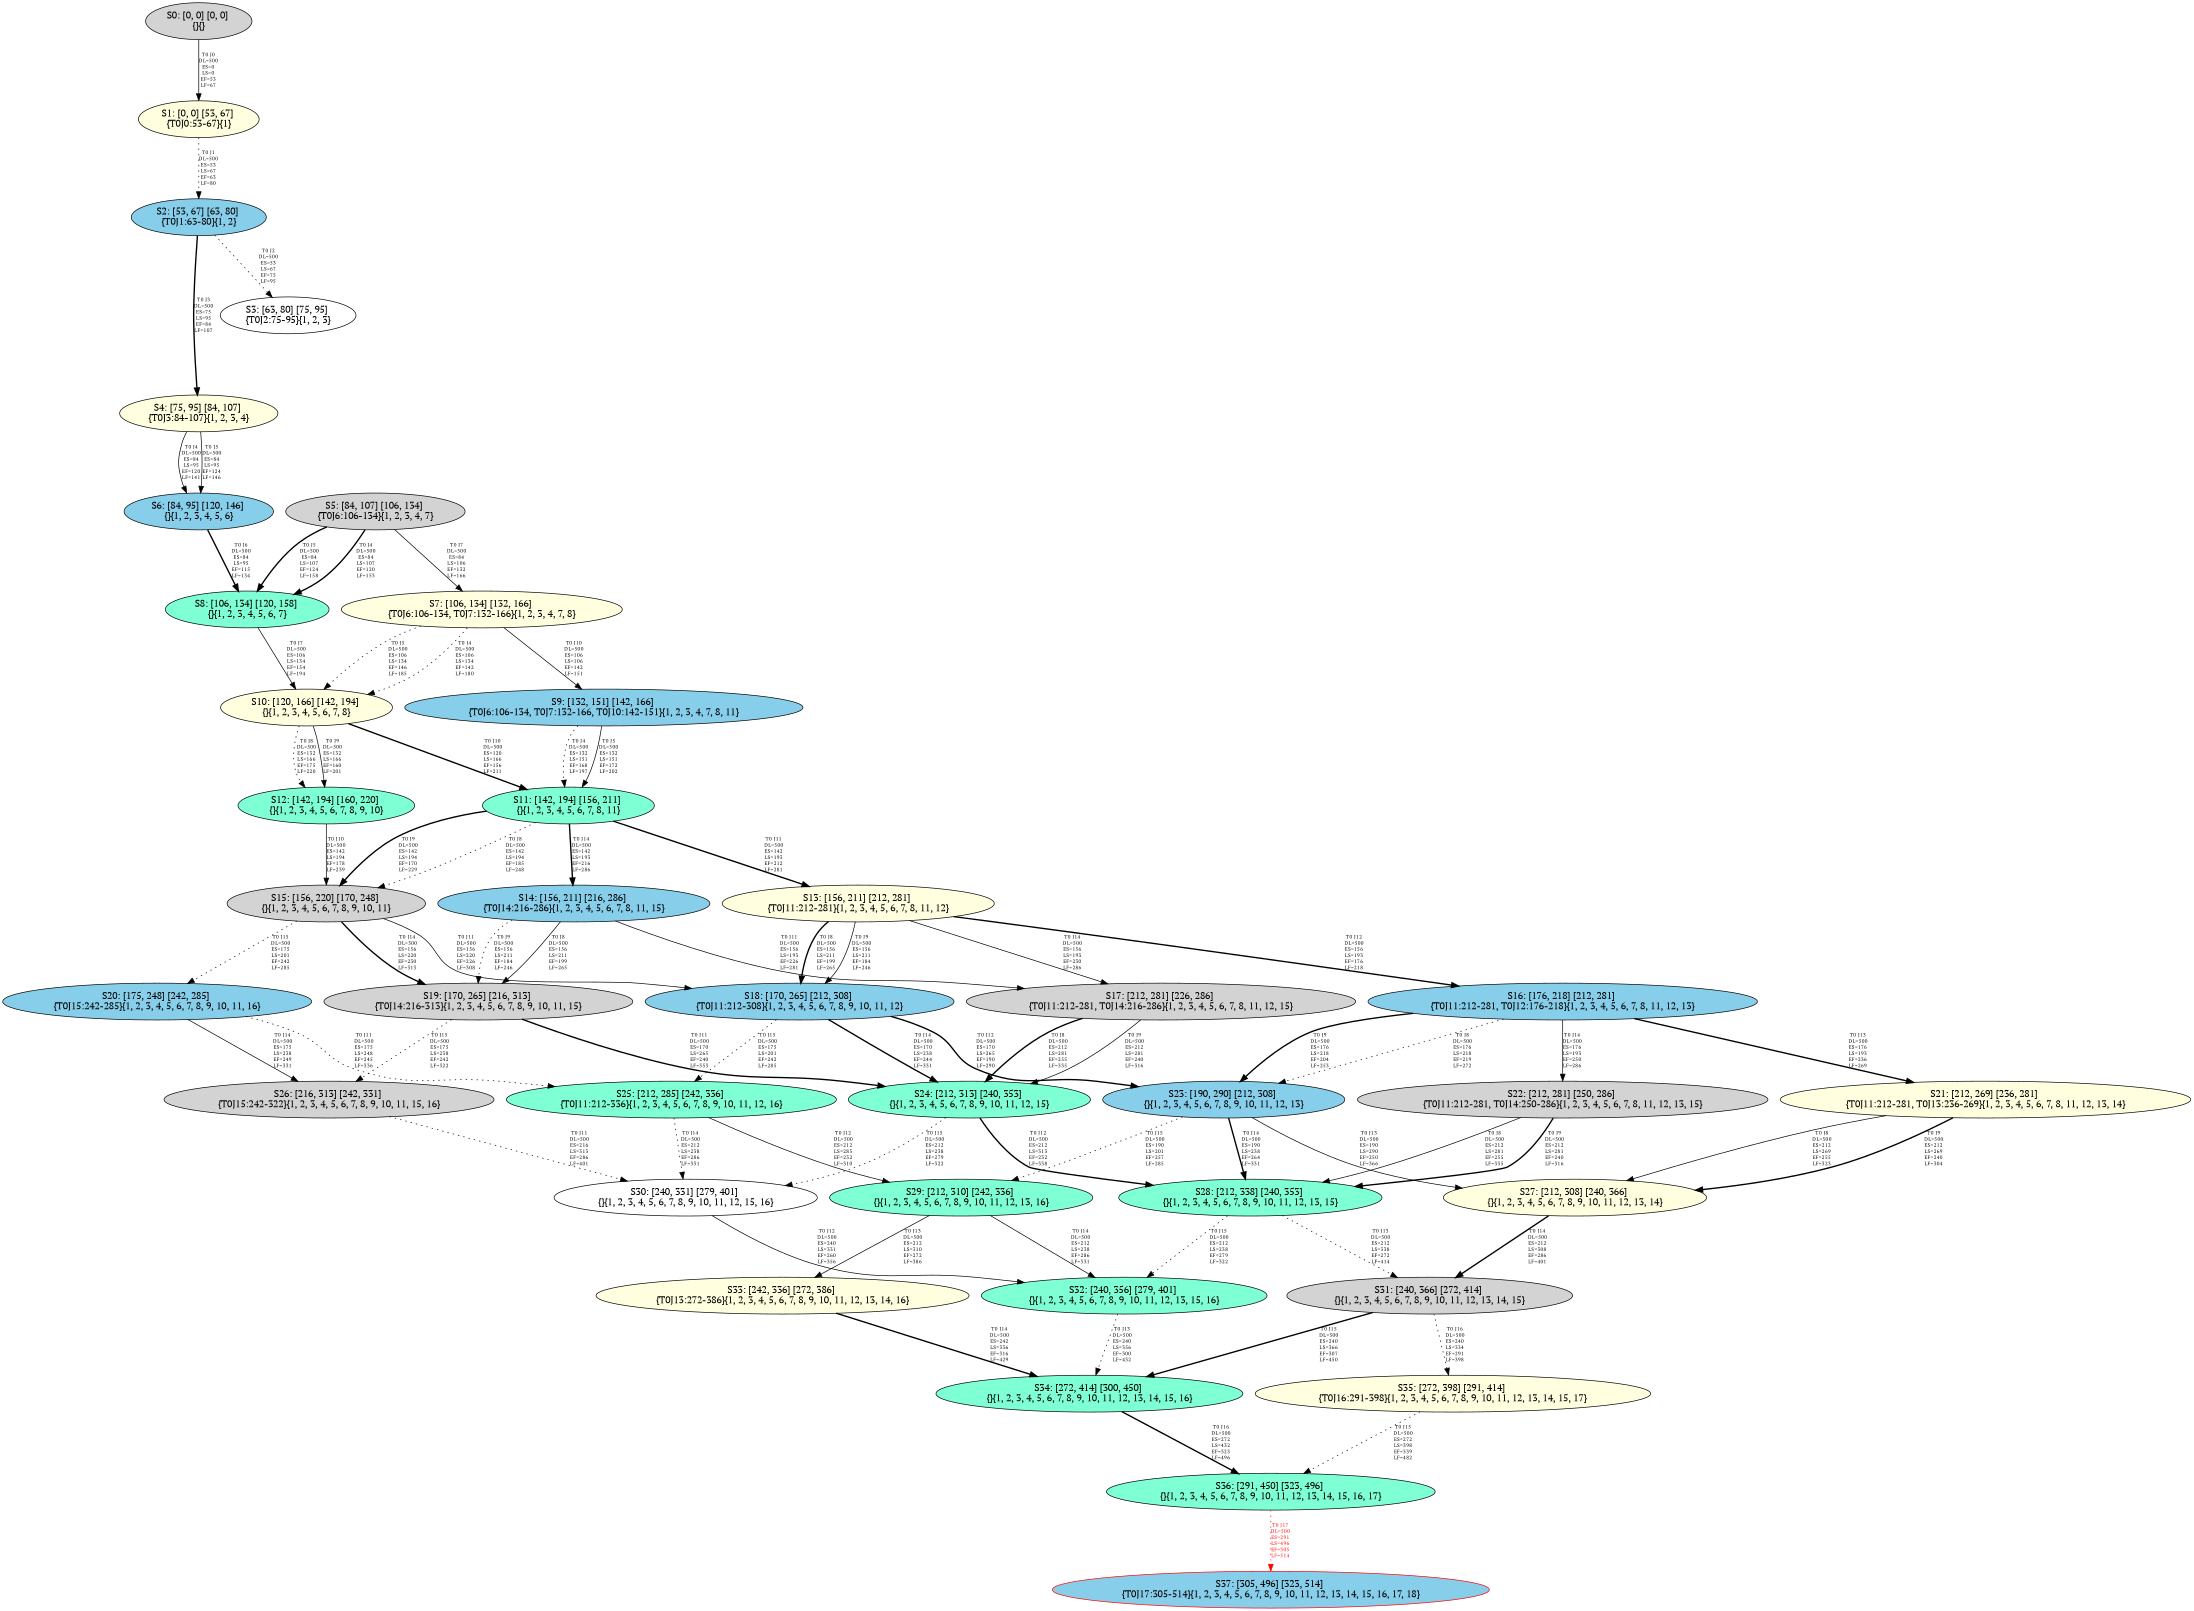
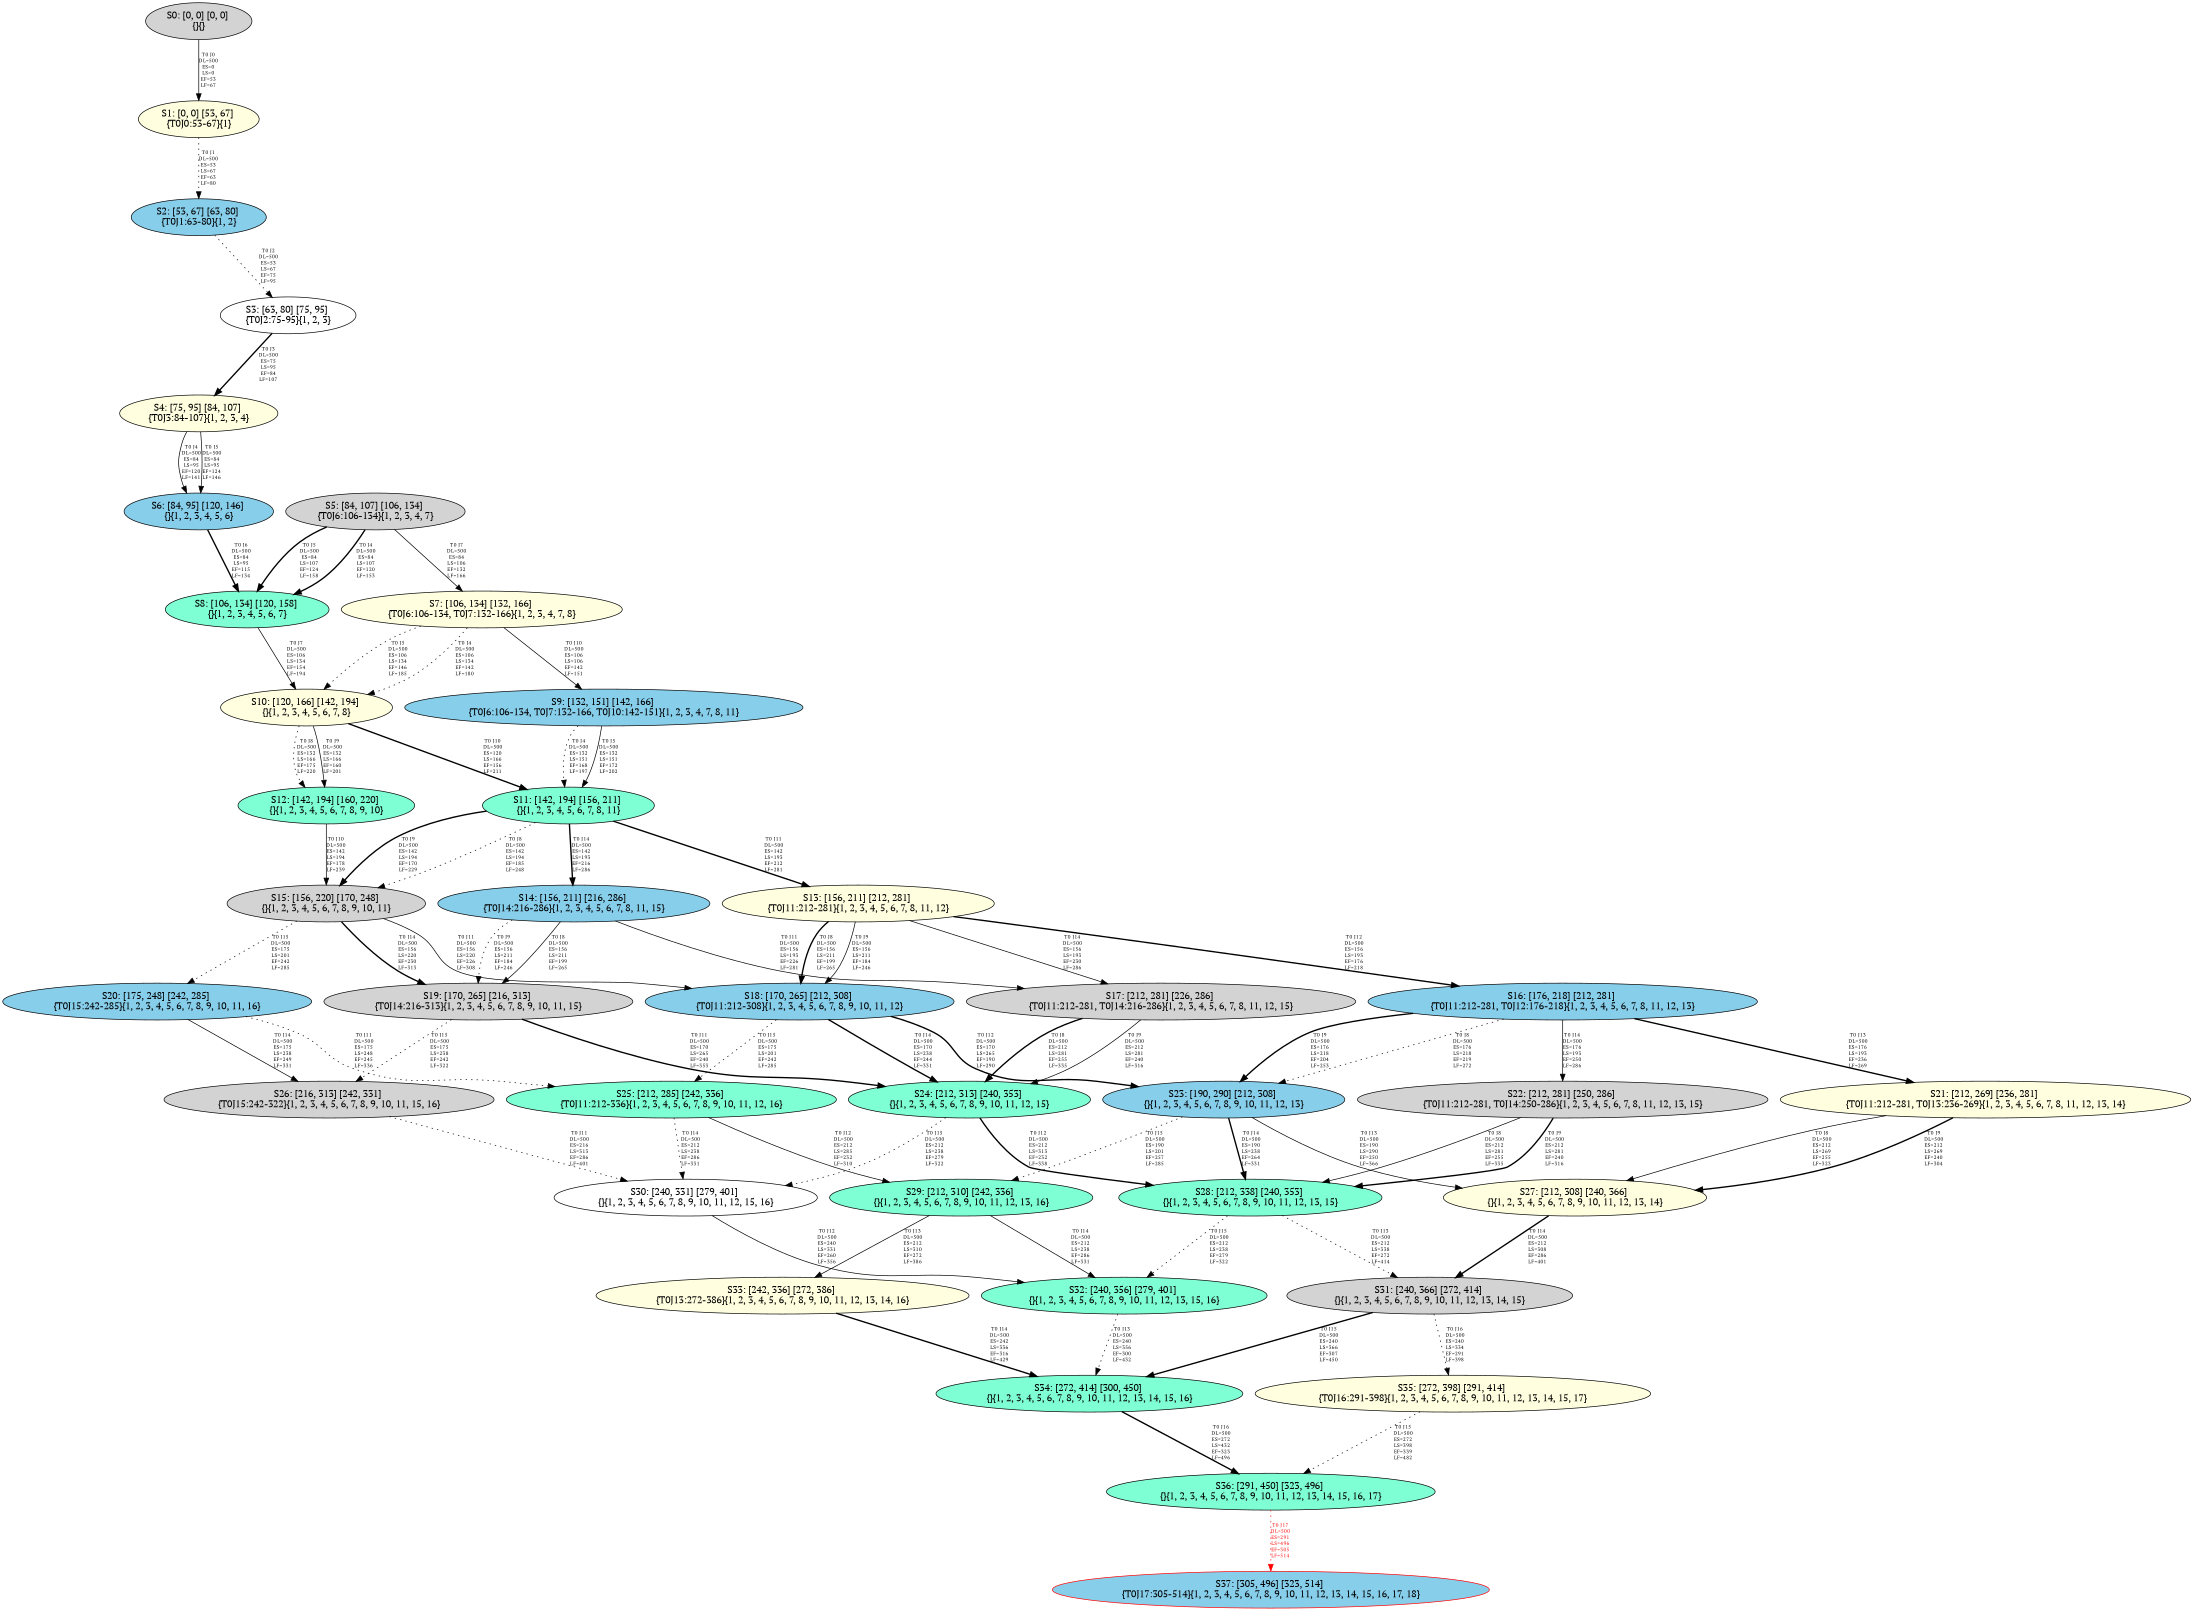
edge "S2: [53, 67] [63, 80] {T0J1:63-80}{1, 2}" -> "S4: [75, 95] [84, 107] {T0J3:84-107}{1, 2, 3, 4}": now "S3: [63, 80] [75, 95] {T0J2:75-95}{1, 2, 3}" -> "S4: [75, 95] [84, 107] {T0J3:84-107}{1, 2, 3, 4}"
